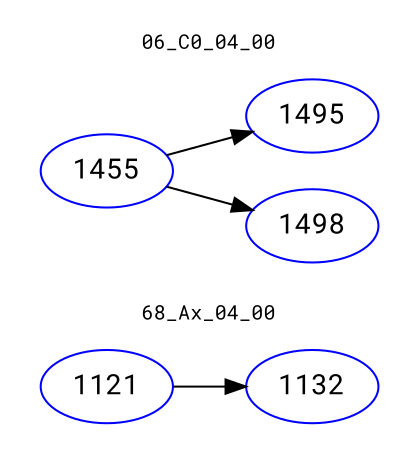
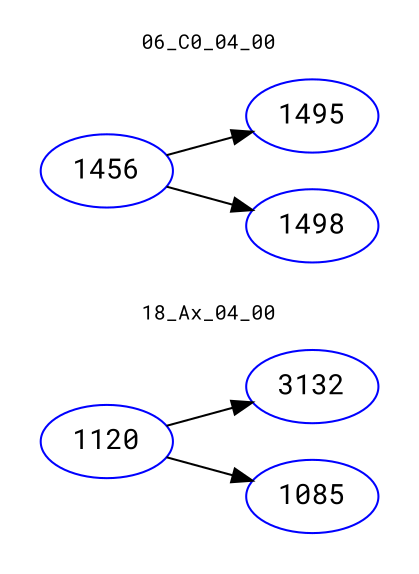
node "1455": label "1455" -> "1456"
cluster "68_Ax_04_00": label "68_Ax_04_00" -> "18_Ax_04_00"
node "1121": label "1121" -> "1120"
node "1132": label "1132" -> "3132"
node "1085": added
